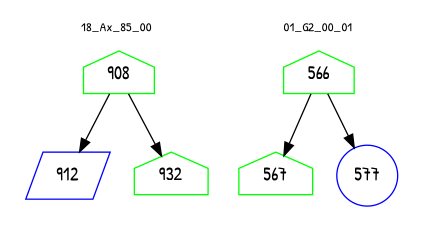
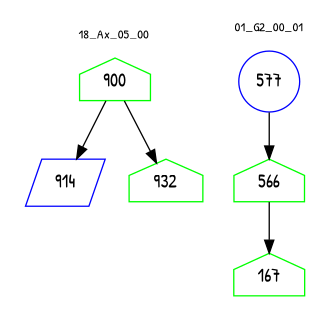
cluster "18_Ax_85_00": label "18_Ax_85_00" -> "18_Ax_05_00"
node "908": label "908" -> "900"
edge "566" -> "577": reversed
node "912": label "912" -> "914"
node "567": label "567" -> "167"
